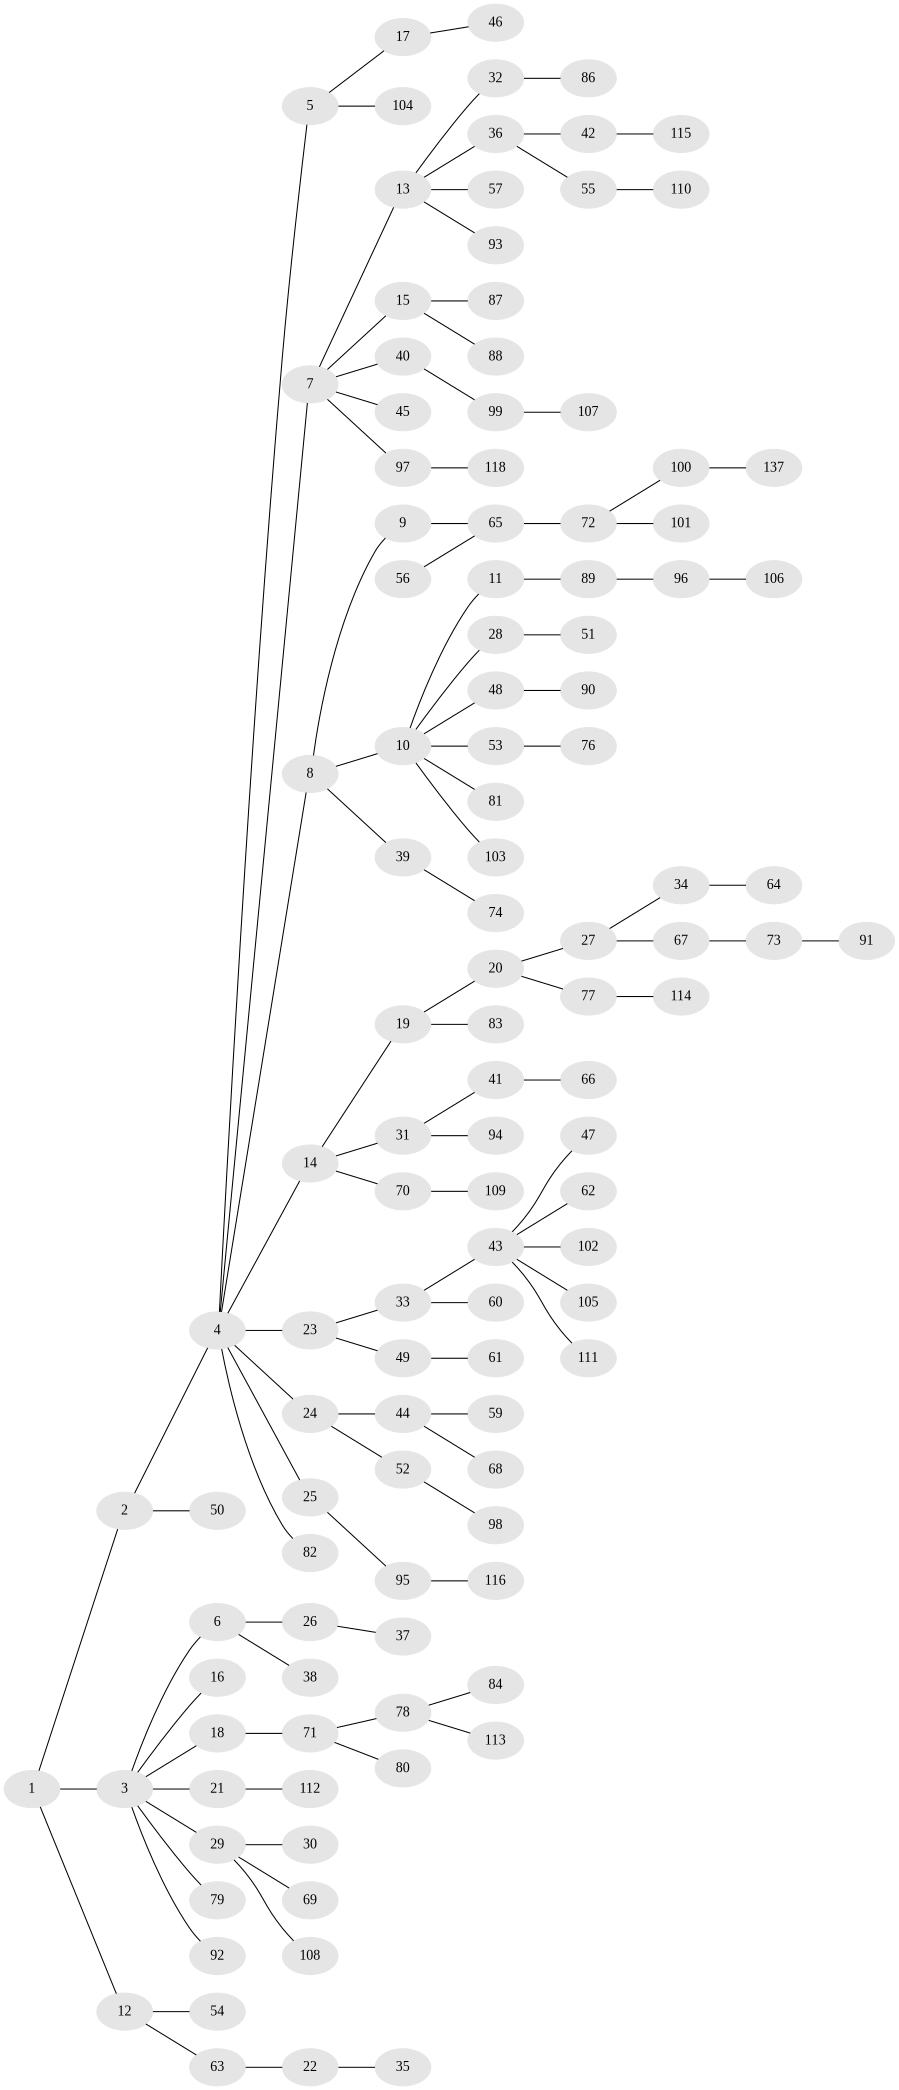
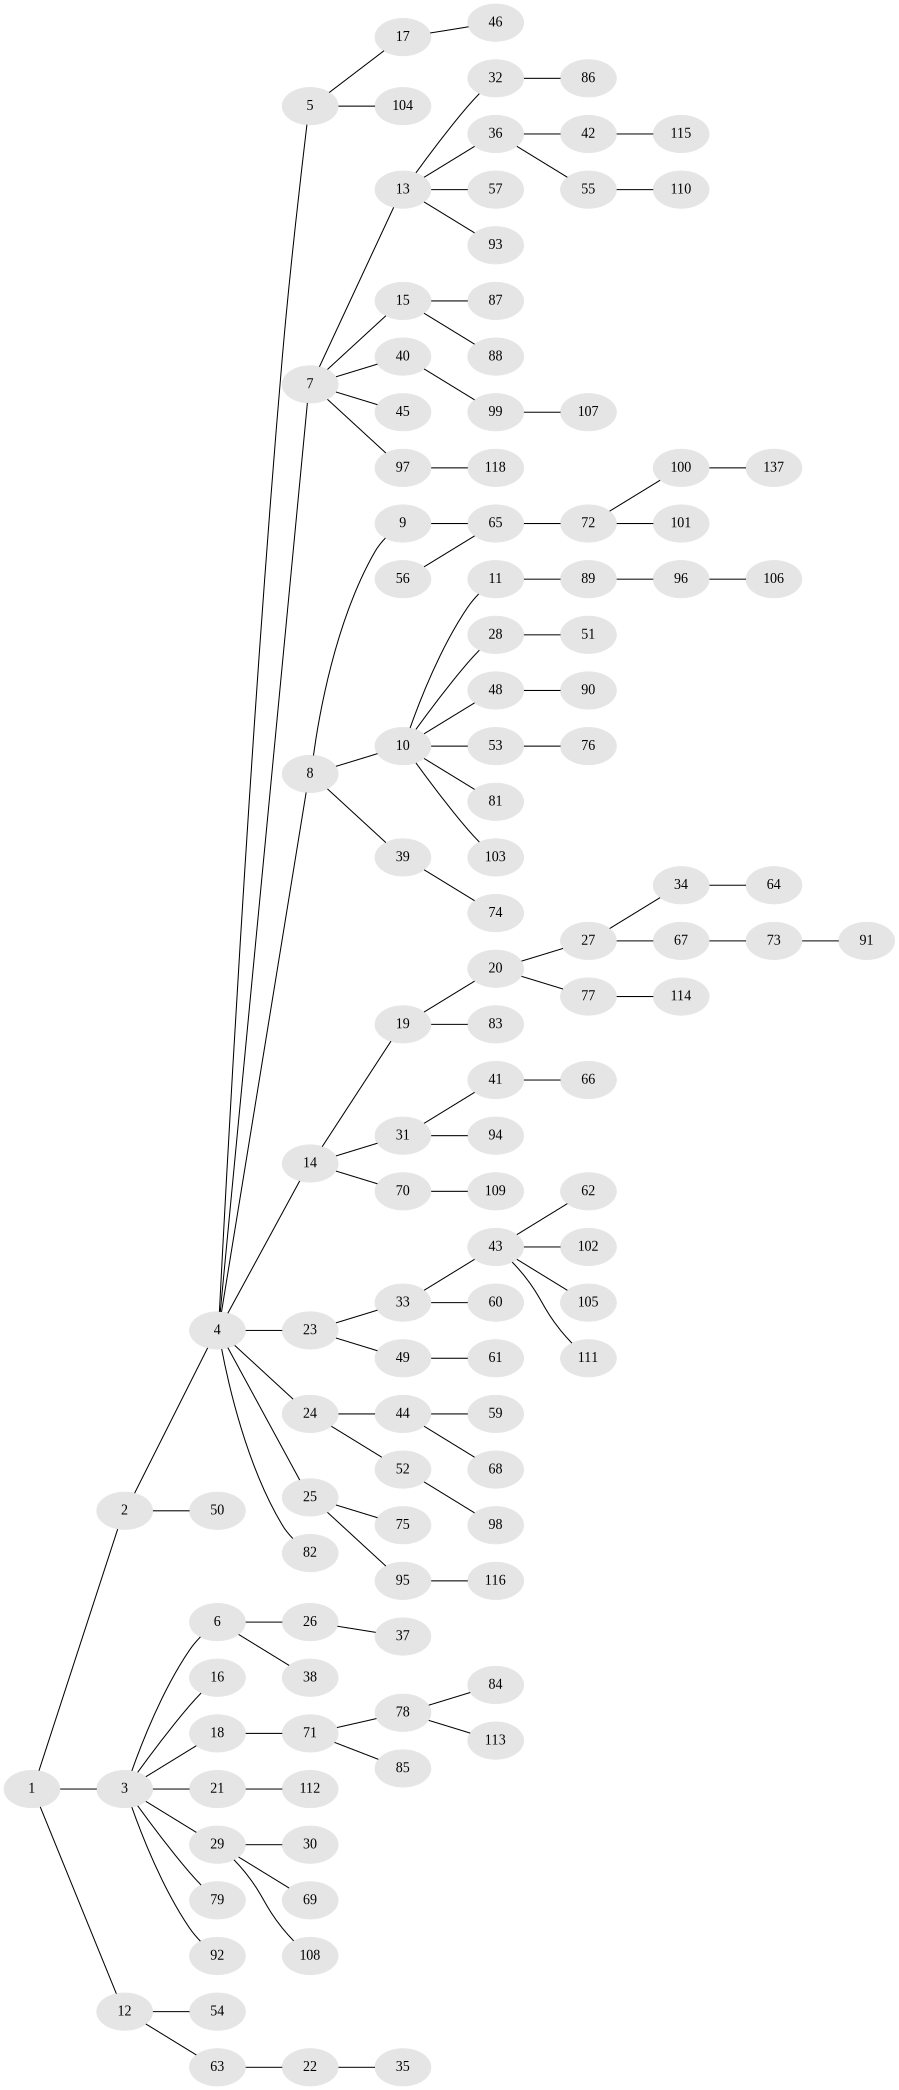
node "47": removed
node "75": added
node "80": label "80" -> "85"
